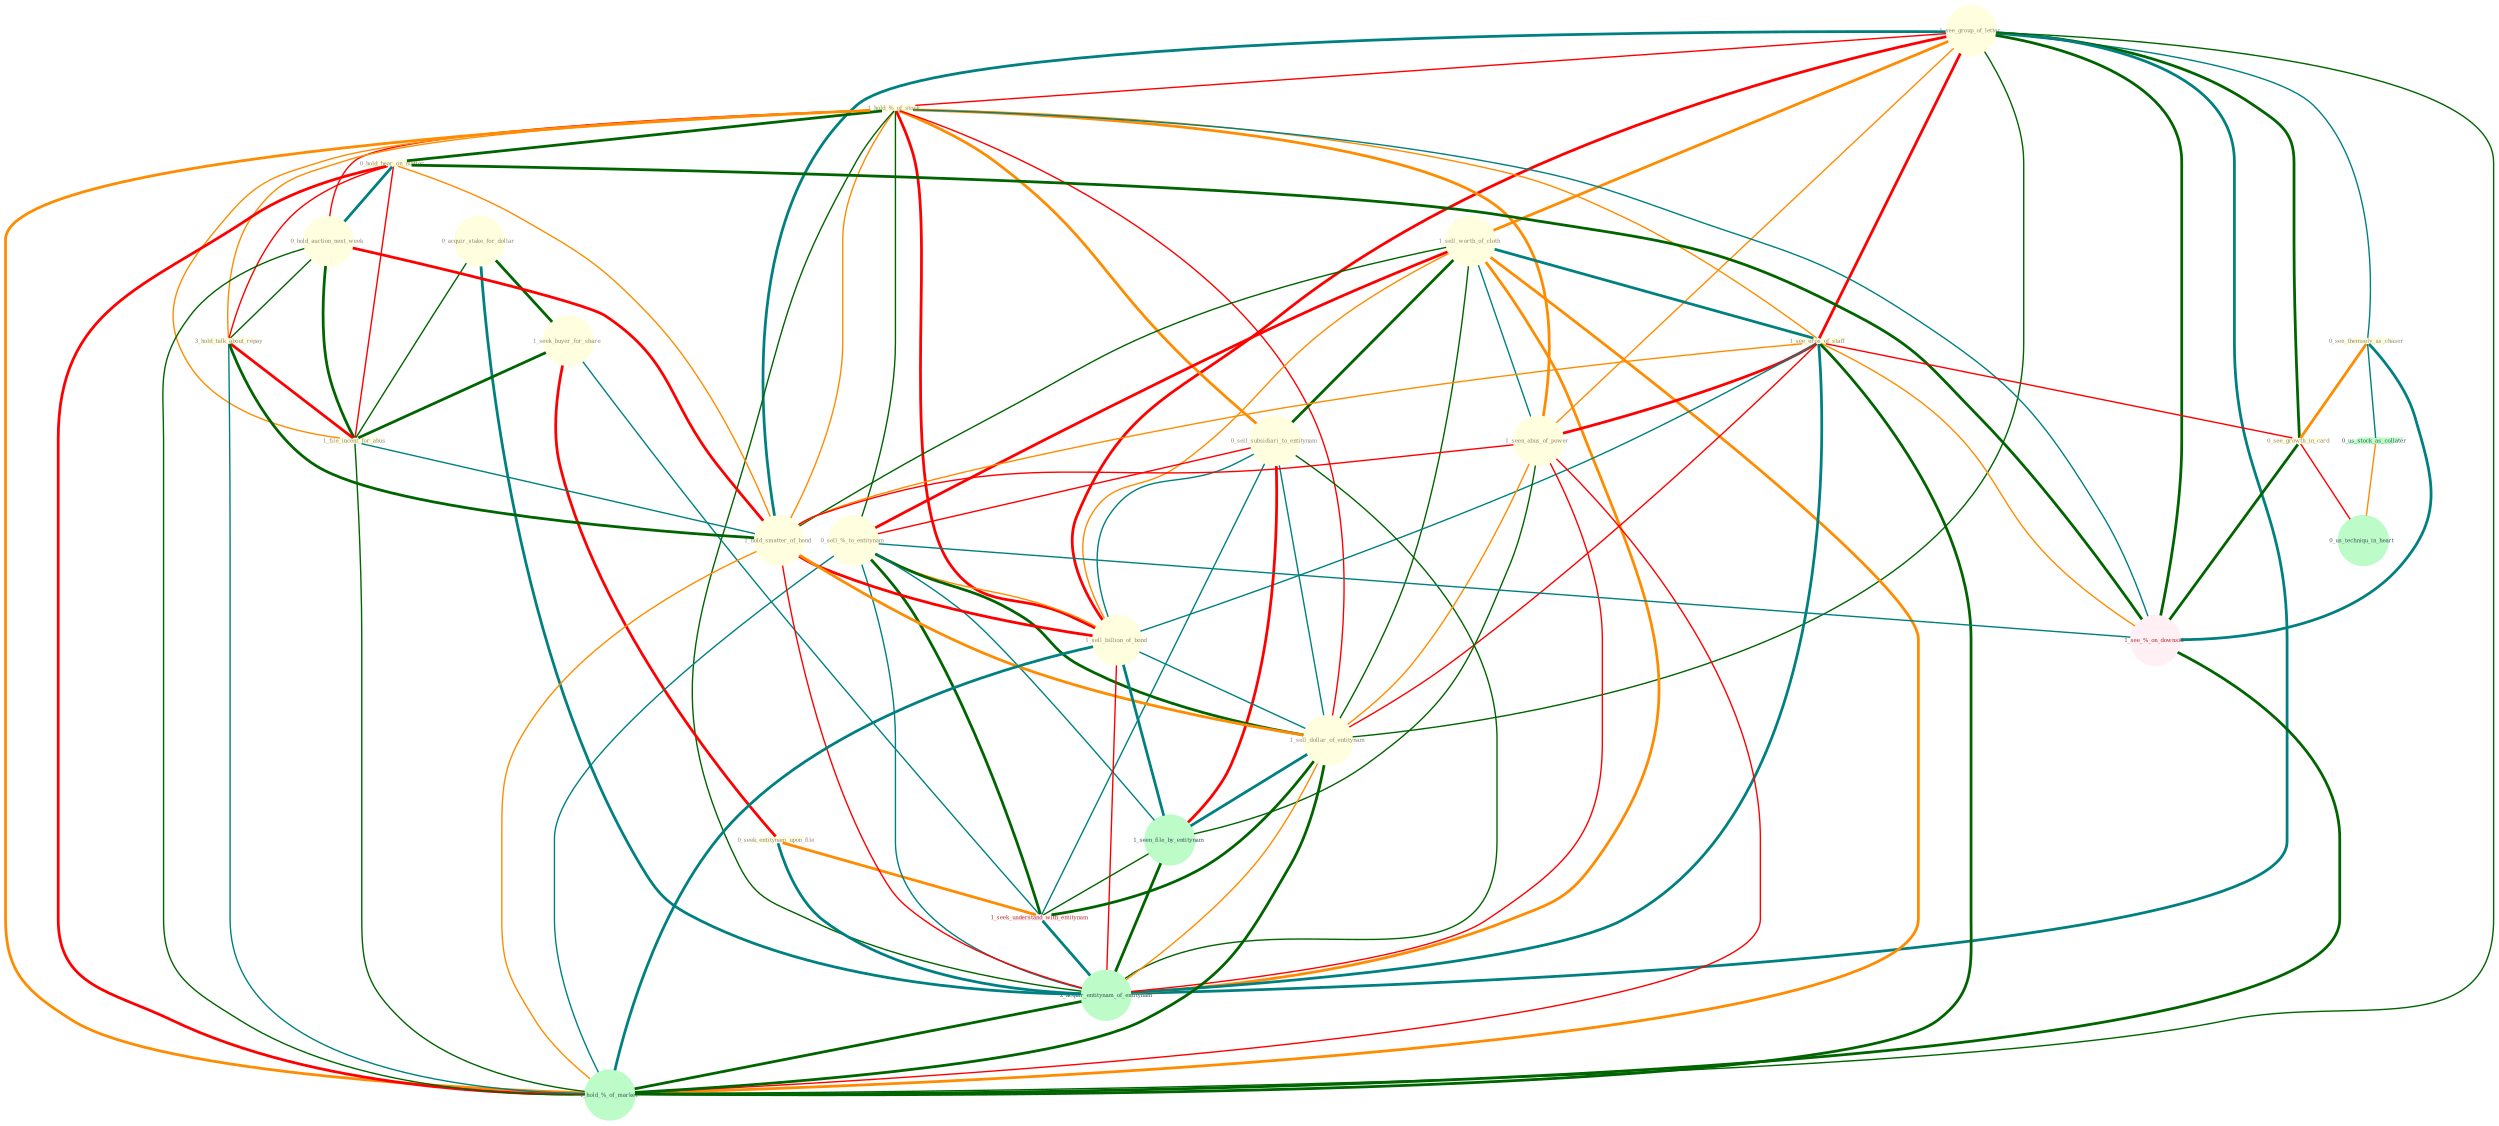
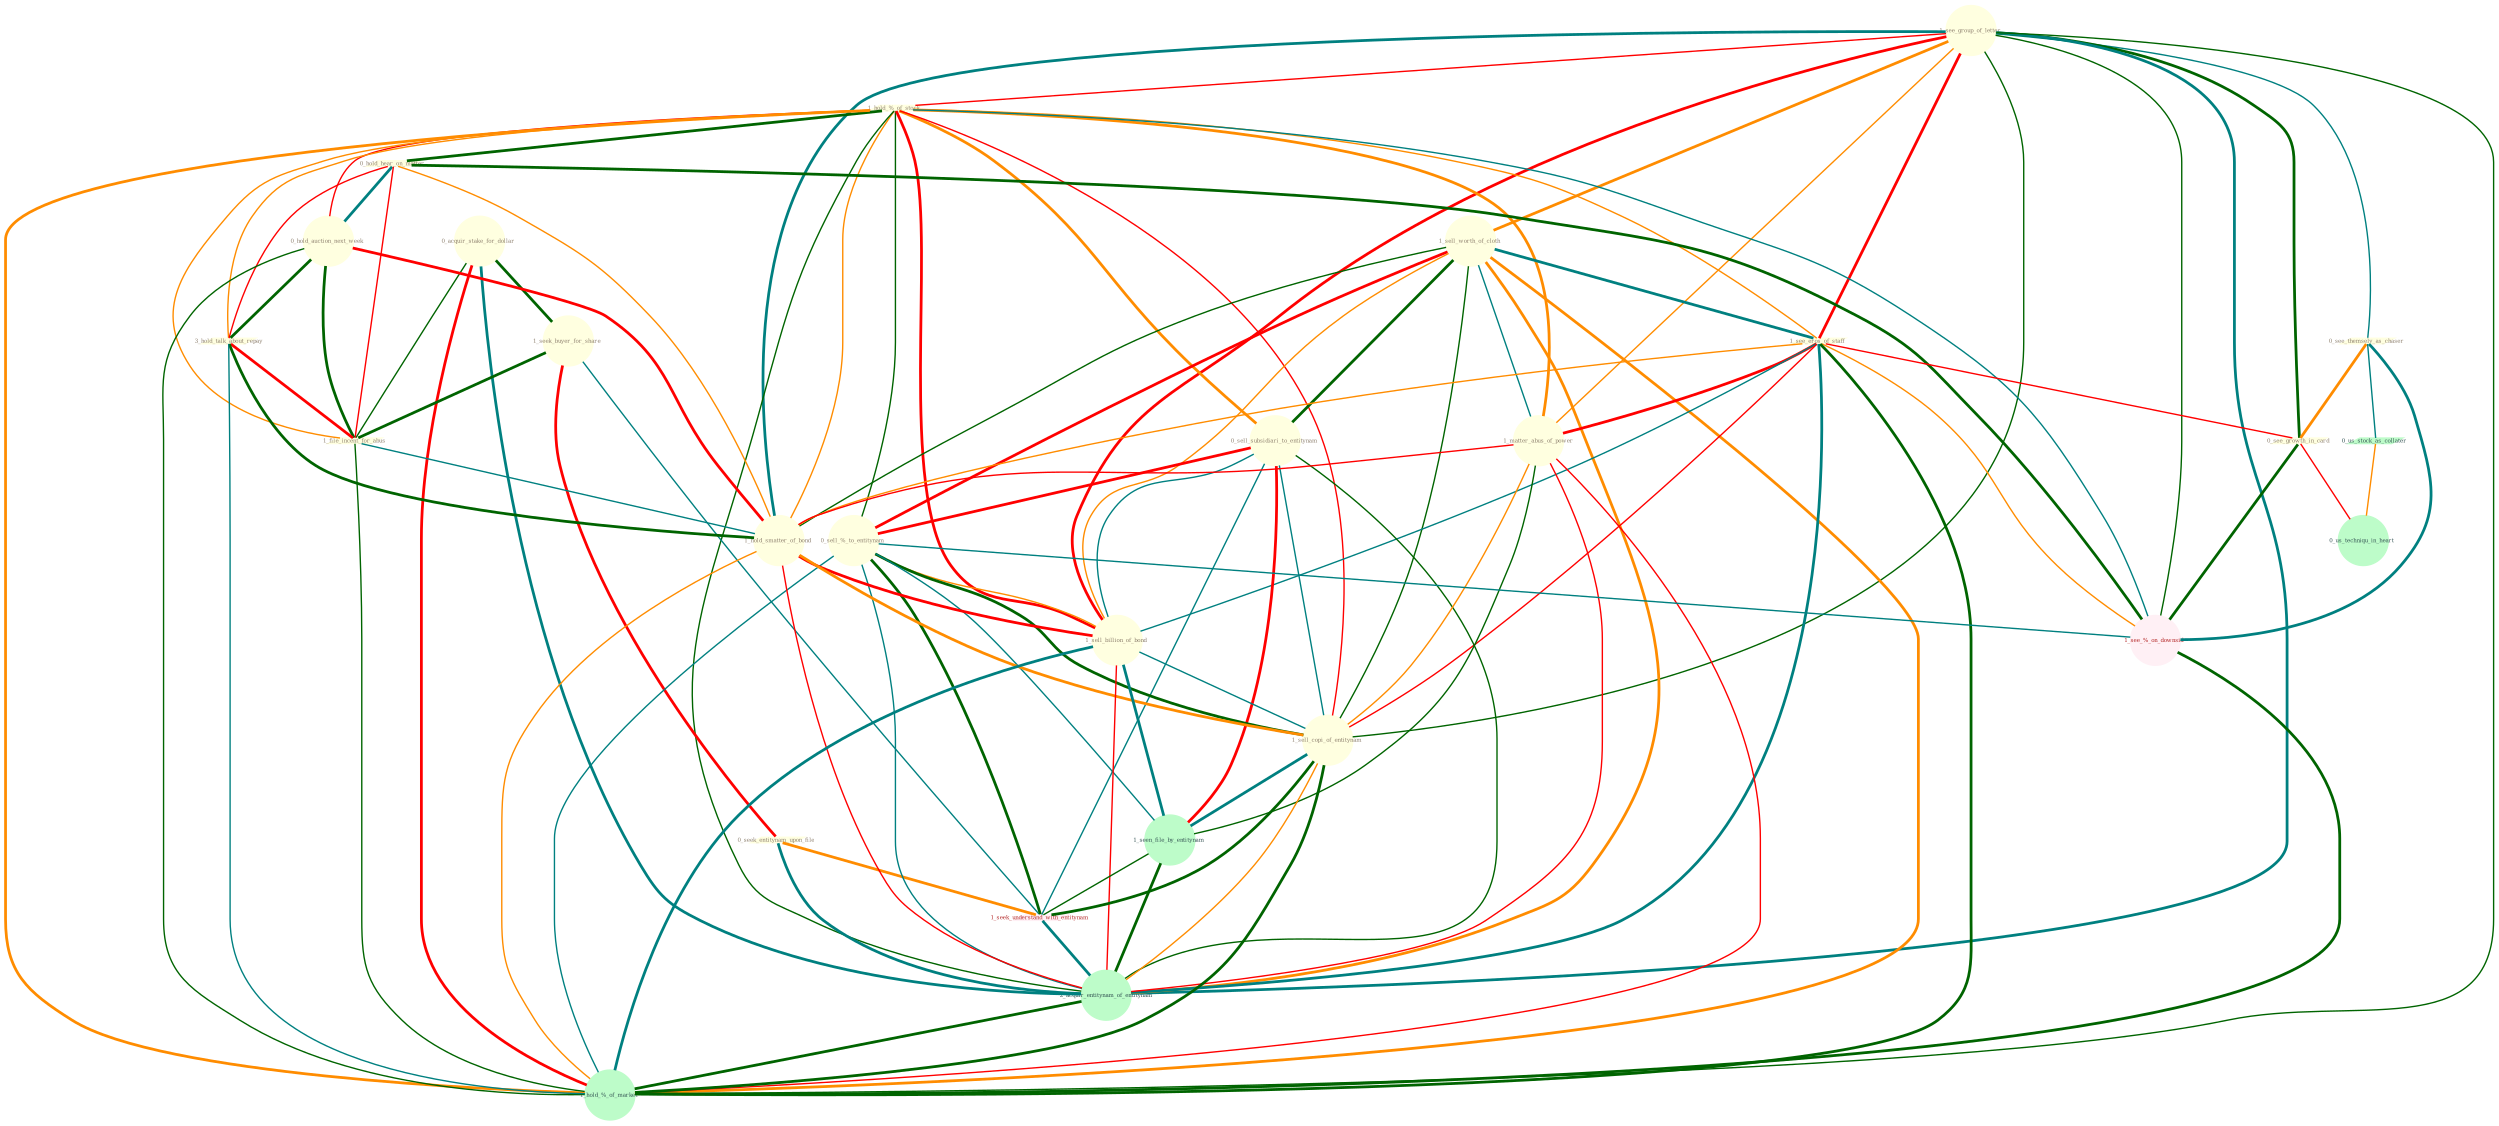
edge "1_see_group_of_letter" -- "1_see_%_on_downsid": style bold -> solid
edge "0_hold_auction_next_week" -- "3_hold_talk_about_repay": style solid -> bold
node "1_seen_abus_of_power": label "1_seen_abus_of_power" -> "1_matter_abus_of_power"
edge "0_sell_subsidiari_to_entitynam" -- "0_sell_%_to_entitynam": style solid -> bold
node "1_sell_dollar_of_entitynam": label "1_sell_dollar_of_entitynam" -> "1_sell_copi_of_entitynam"
edge "0_hold_hear_on_matter" -- "1_hold_%_of_market": now "0_acquir_stake_for_dollar" -- "1_hold_%_of_market"
